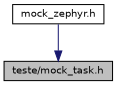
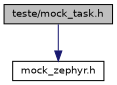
edge "mock_zephyr.h" -> "teste/mock_task.h": reversed
